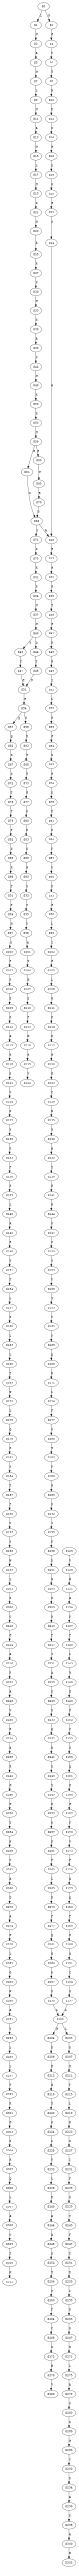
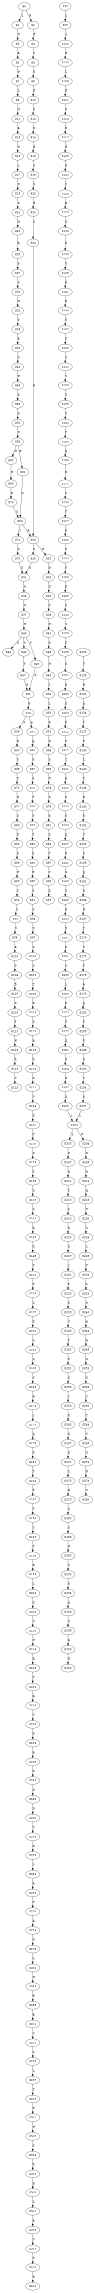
node "S28": added
edge "S44" -> "S48": now "S40" -> "S48"
edge "S93" -> "S96": removed, label "G"
